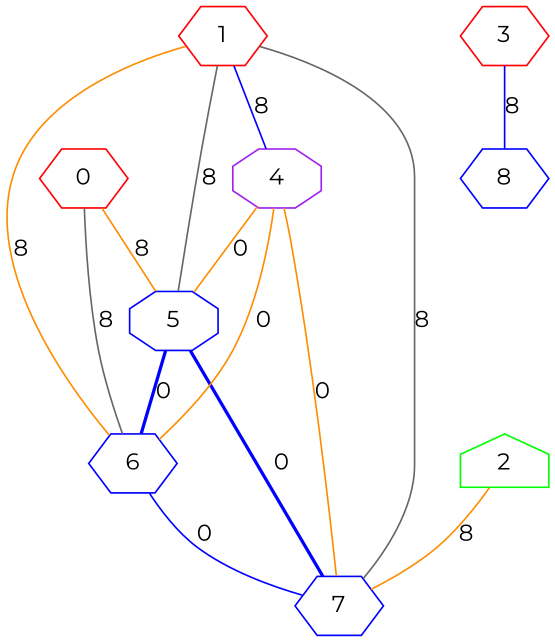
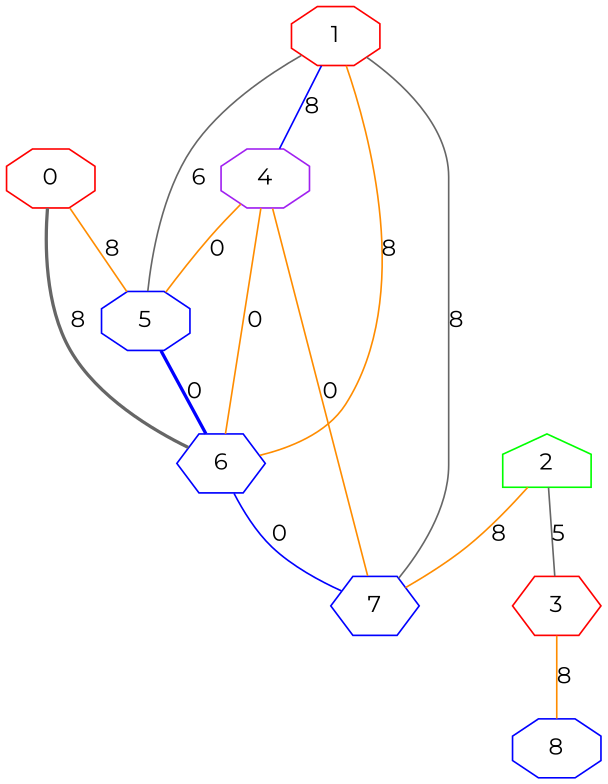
node "1": shape hexagon -> octagon
edge "3" -- "8": color blue -> darkorange
node "0": shape hexagon -> octagon
edge "1" -- "5": label "8" -> "6"
node "8": shape hexagon -> octagon
edge "0" -- "6": style solid -> bold
edge "5" -- "7": removed, label "0"
edge "2" -- "3": added, label "5"
